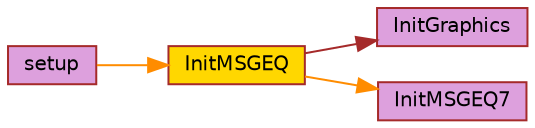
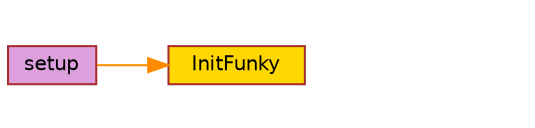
node "InitGraphics": removed
node "InitMSGEQ": label "InitMSGEQ" -> "InitFunky"
node "InitMSGEQ7": removed
